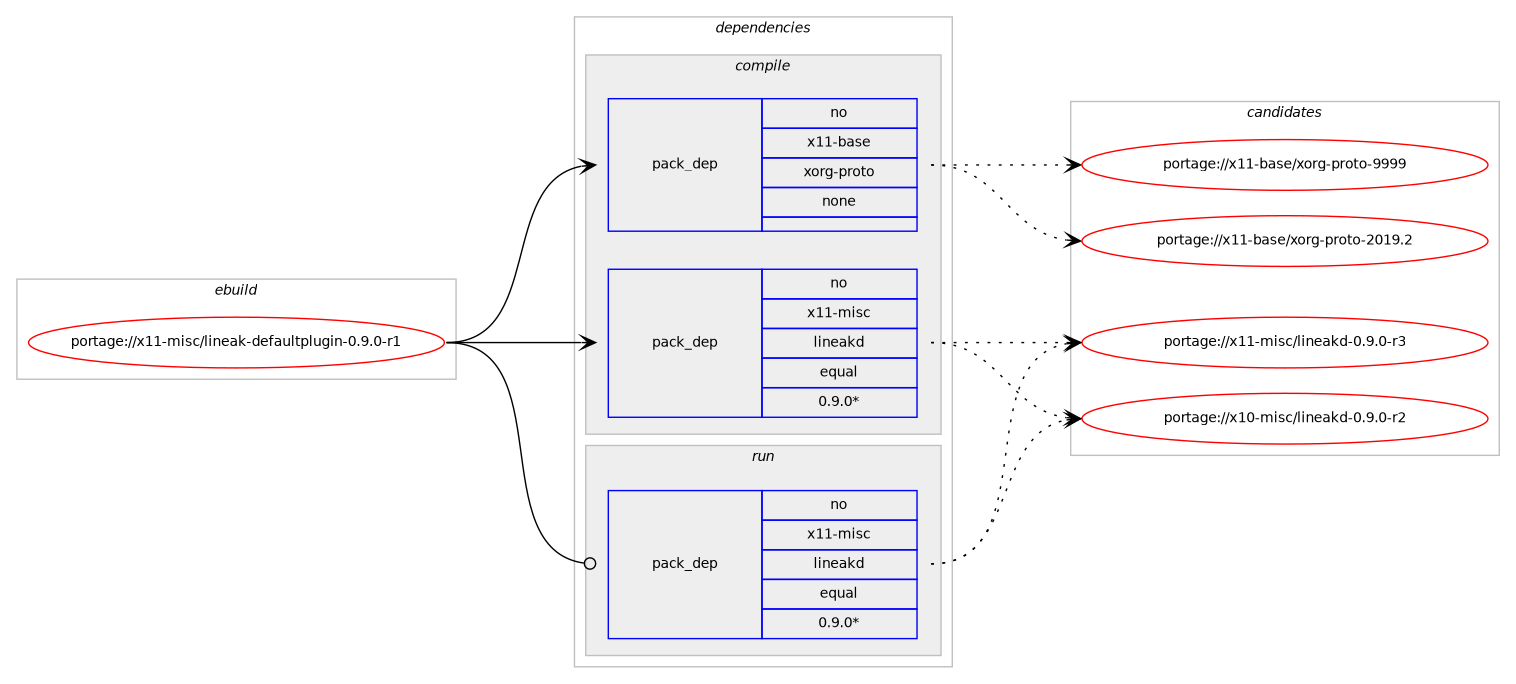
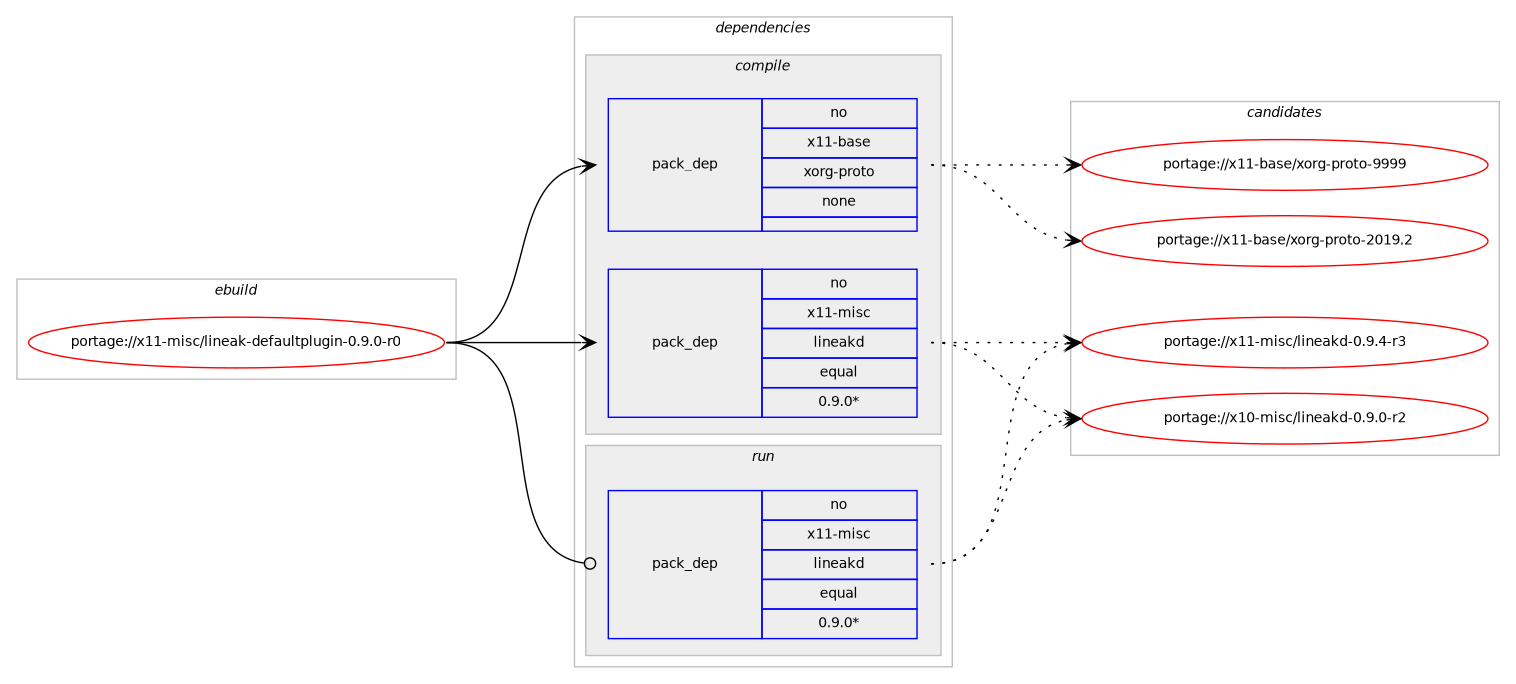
node "portage://x11-misc/lineak-defaultplugin-0.9.0-r1": label "portage://x11-misc/lineak-defaultplugin-0.9.0-r1" -> "portage://x11-misc/lineak-defaultplugin-0.9.0-r0"
node "portage://x11-misc/lineakd-0.9.0-r3": label "portage://x11-misc/lineakd-0.9.0-r3" -> "portage://x11-misc/lineakd-0.9.4-r3"
